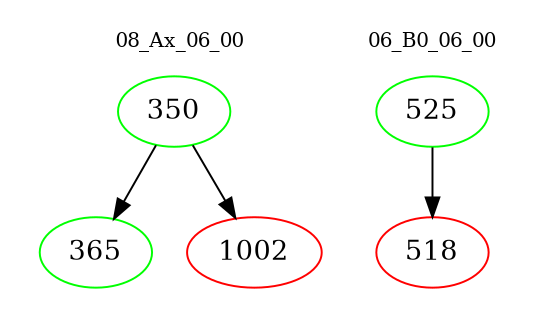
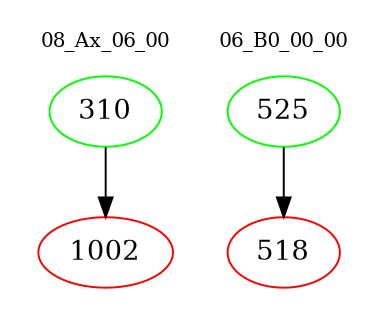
cluster "06_B0_06_00": label "06_B0_06_00" -> "06_B0_00_00"
node "350": label "350" -> "310"
node "365": removed
